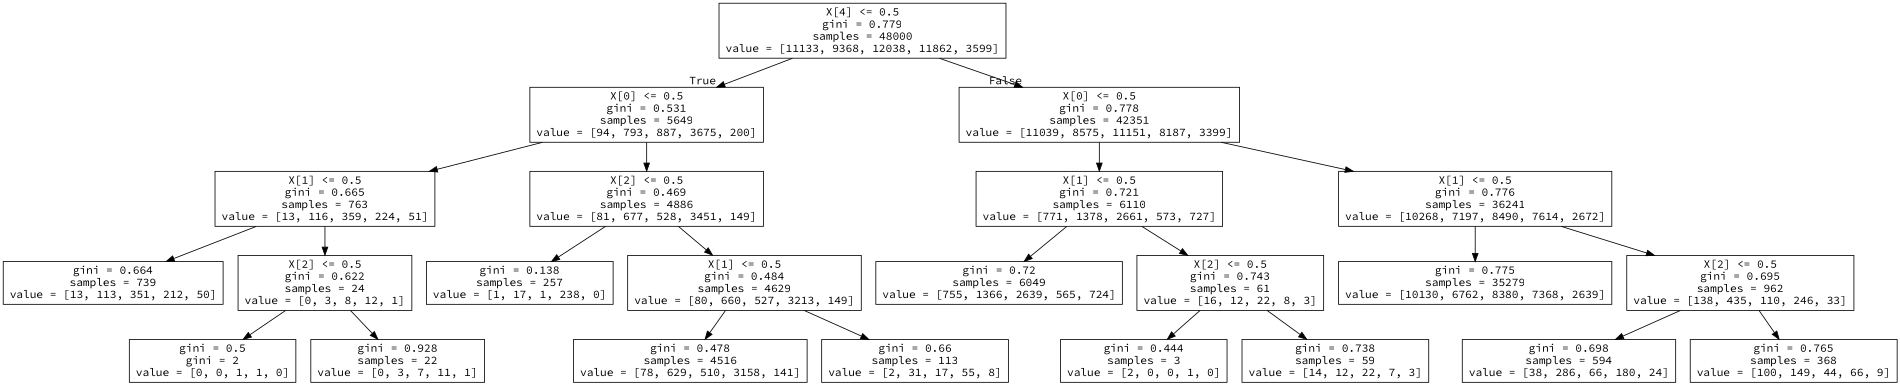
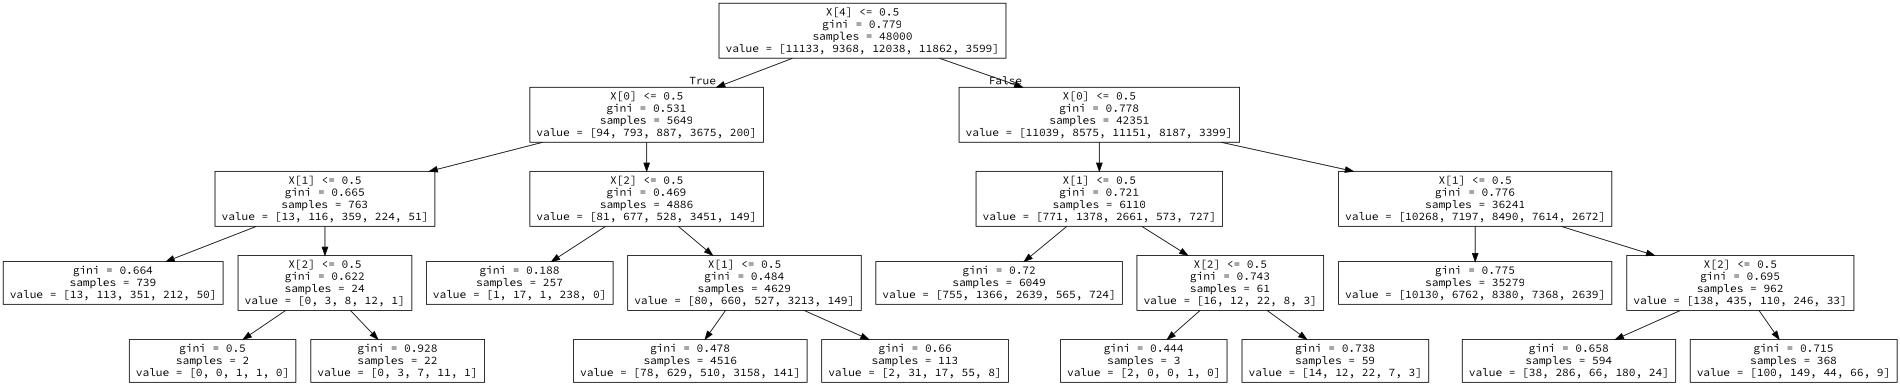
node "gini = 0.138 samples = 257 value = [1, 17, 1, 238, 0]": label "gini = 0.138 samples = 257 value = [1, 17, 1, 238, 0]" -> "gini = 0.188 samples = 257 value = [1, 17, 1, 238, 0]"
node "gini = 0.5 gini = 2 value = [0, 0, 1, 1, 0]": label "gini = 0.5 gini = 2 value = [0, 0, 1, 1, 0]" -> "gini = 0.5 samples = 2 value = [0, 0, 1, 1, 0]"
node "gini = 0.698 samples = 594 value = [38, 286, 66, 180, 24]": label "gini = 0.698 samples = 594 value = [38, 286, 66, 180, 24]" -> "gini = 0.658 samples = 594 value = [38, 286, 66, 180, 24]"
node "gini = 0.765 samples = 368 value = [100, 149, 44, 66, 9]": label "gini = 0.765 samples = 368 value = [100, 149, 44, 66, 9]" -> "gini = 0.715 samples = 368 value = [100, 149, 44, 66, 9]"
